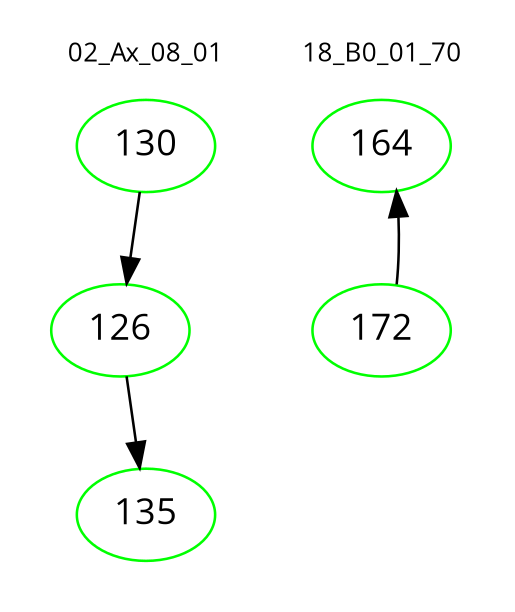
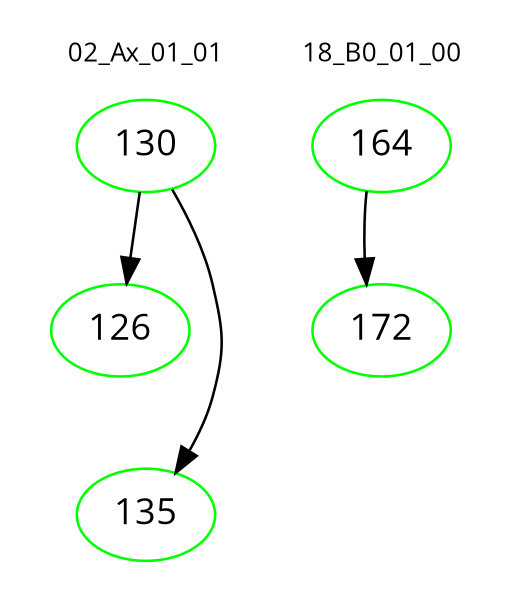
cluster "02_Ax_08_01": label "02_Ax_08_01" -> "02_Ax_01_01"
cluster "18_B0_01_70": label "18_B0_01_70" -> "18_B0_01_00"
edge "172" -> "164": reversed
edge "126" -> "135": now "130" -> "135"
